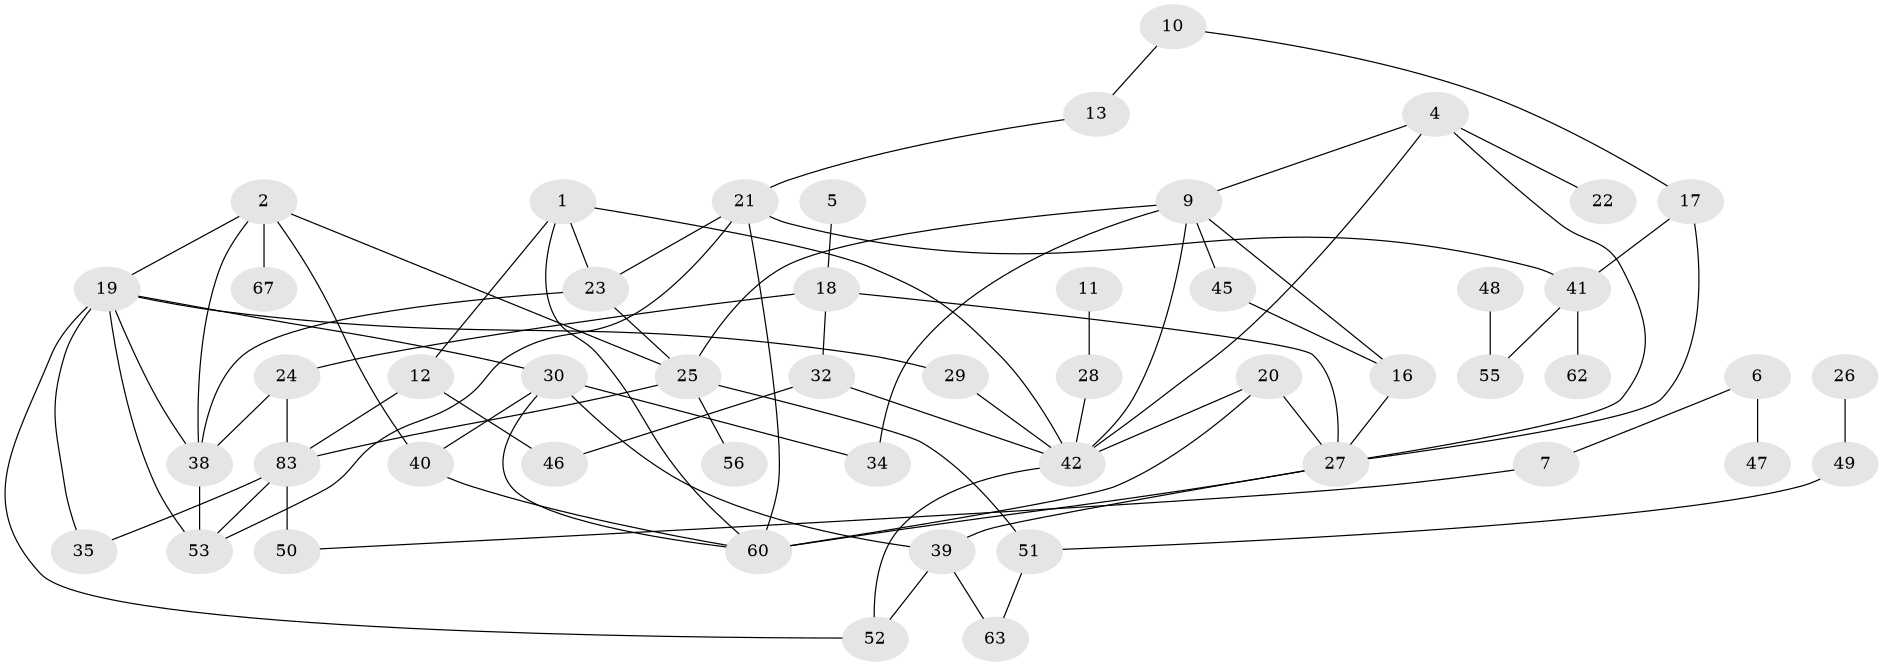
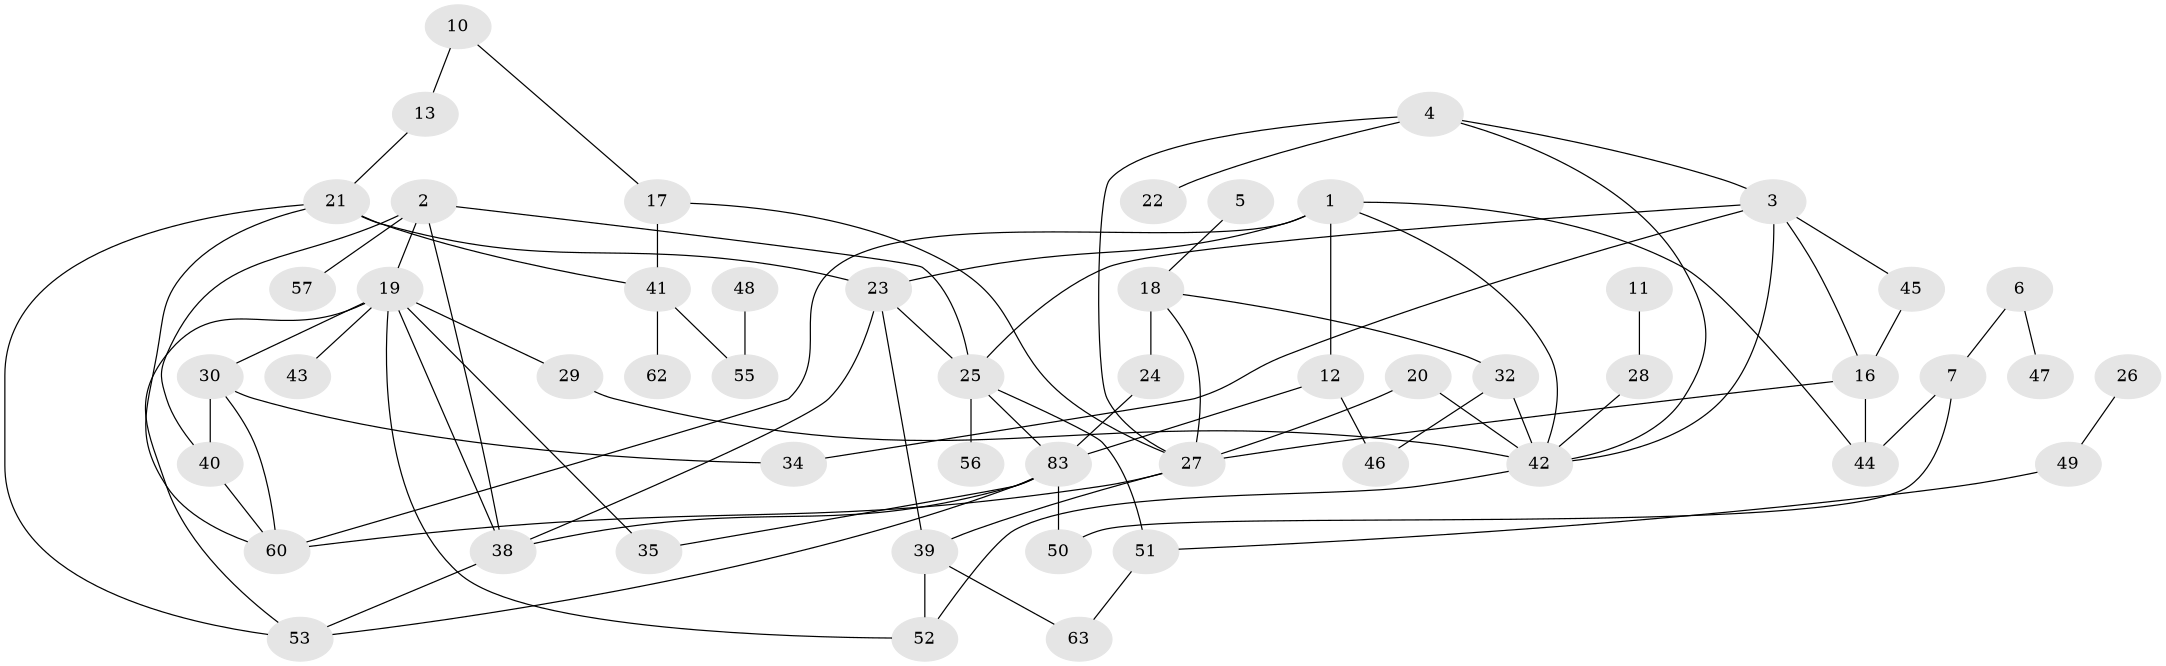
node "9": label "9" -> "3"
node "67": label "67" -> "57"
node "43": added
edge "24" -- "38": now "83" -- "38"
node "44": added
edge "20" -- "60": removed
edge "30" -- "39": now "23" -- "39"
